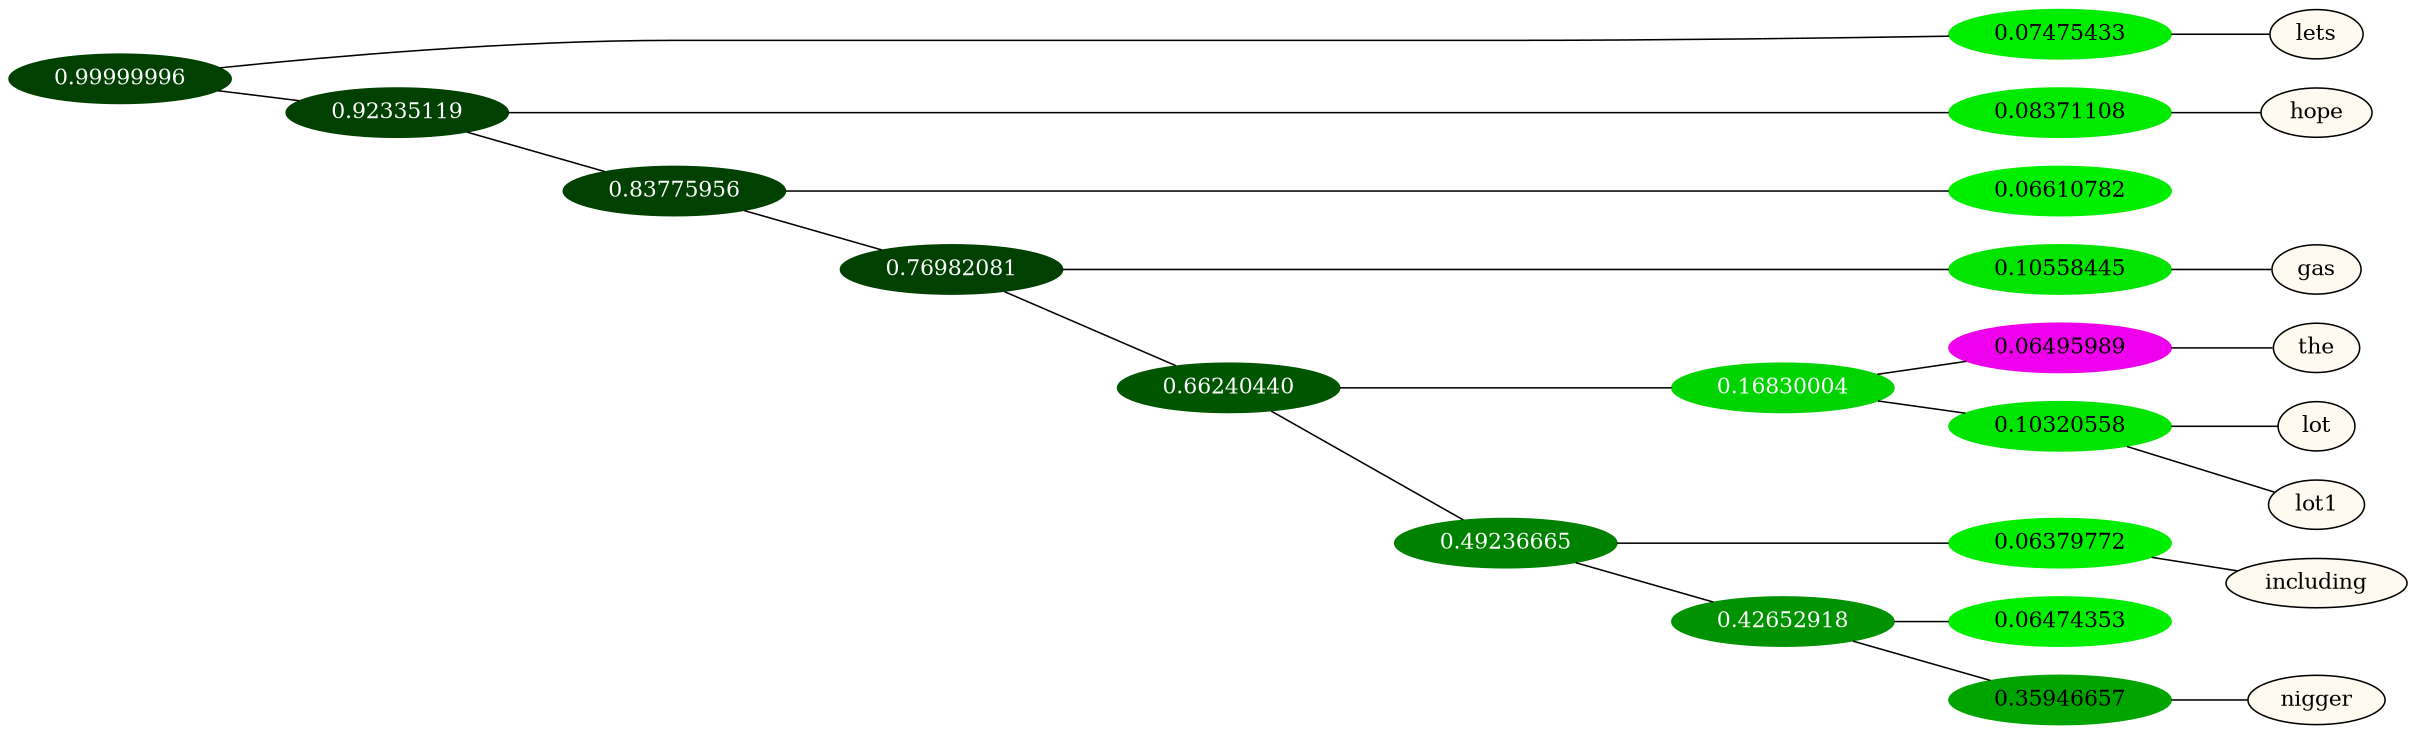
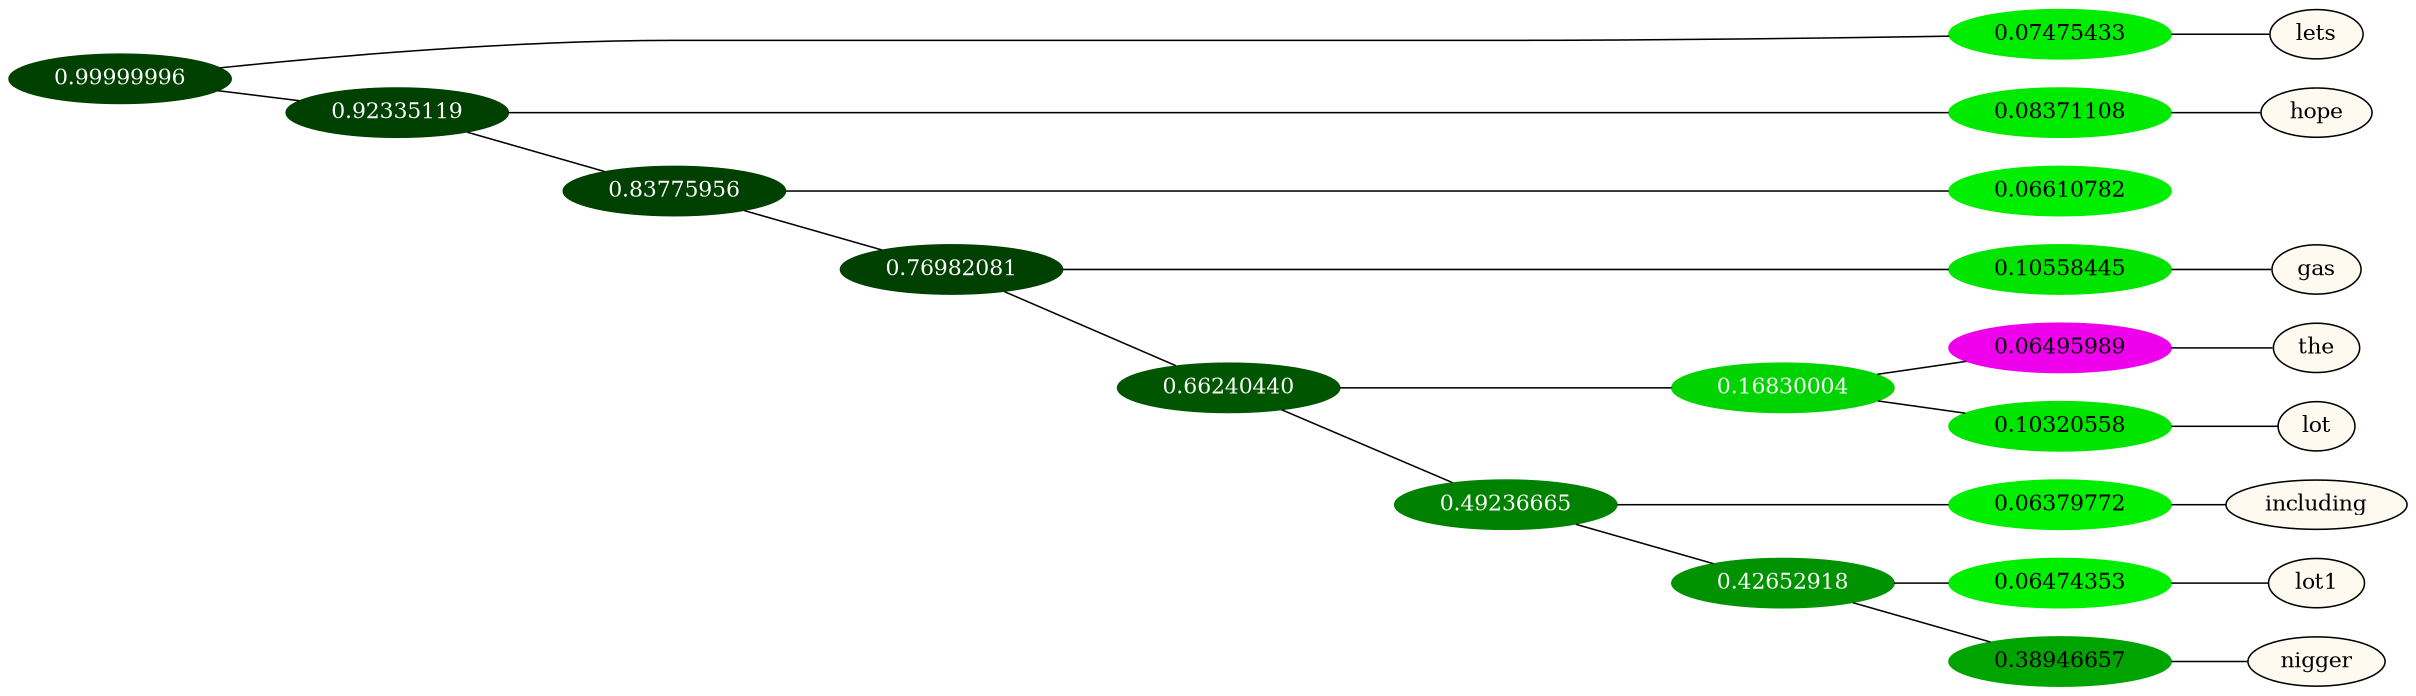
edge "0.10320558" -- "lot1": now "0.06474353" -- "lot1"
node "0.35946657": label "0.35946657" -> "0.38946657"
